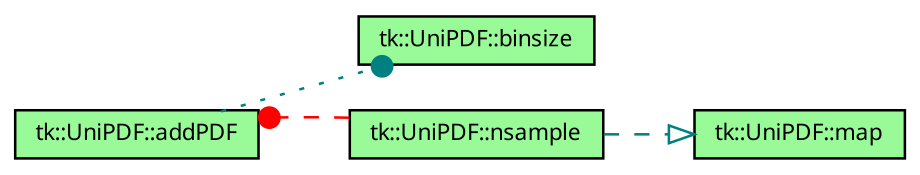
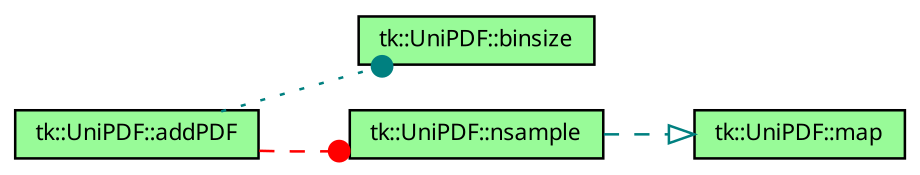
edge "tk::UniPDF::nsample" -> "tk::UniPDF::addPDF": reversed
